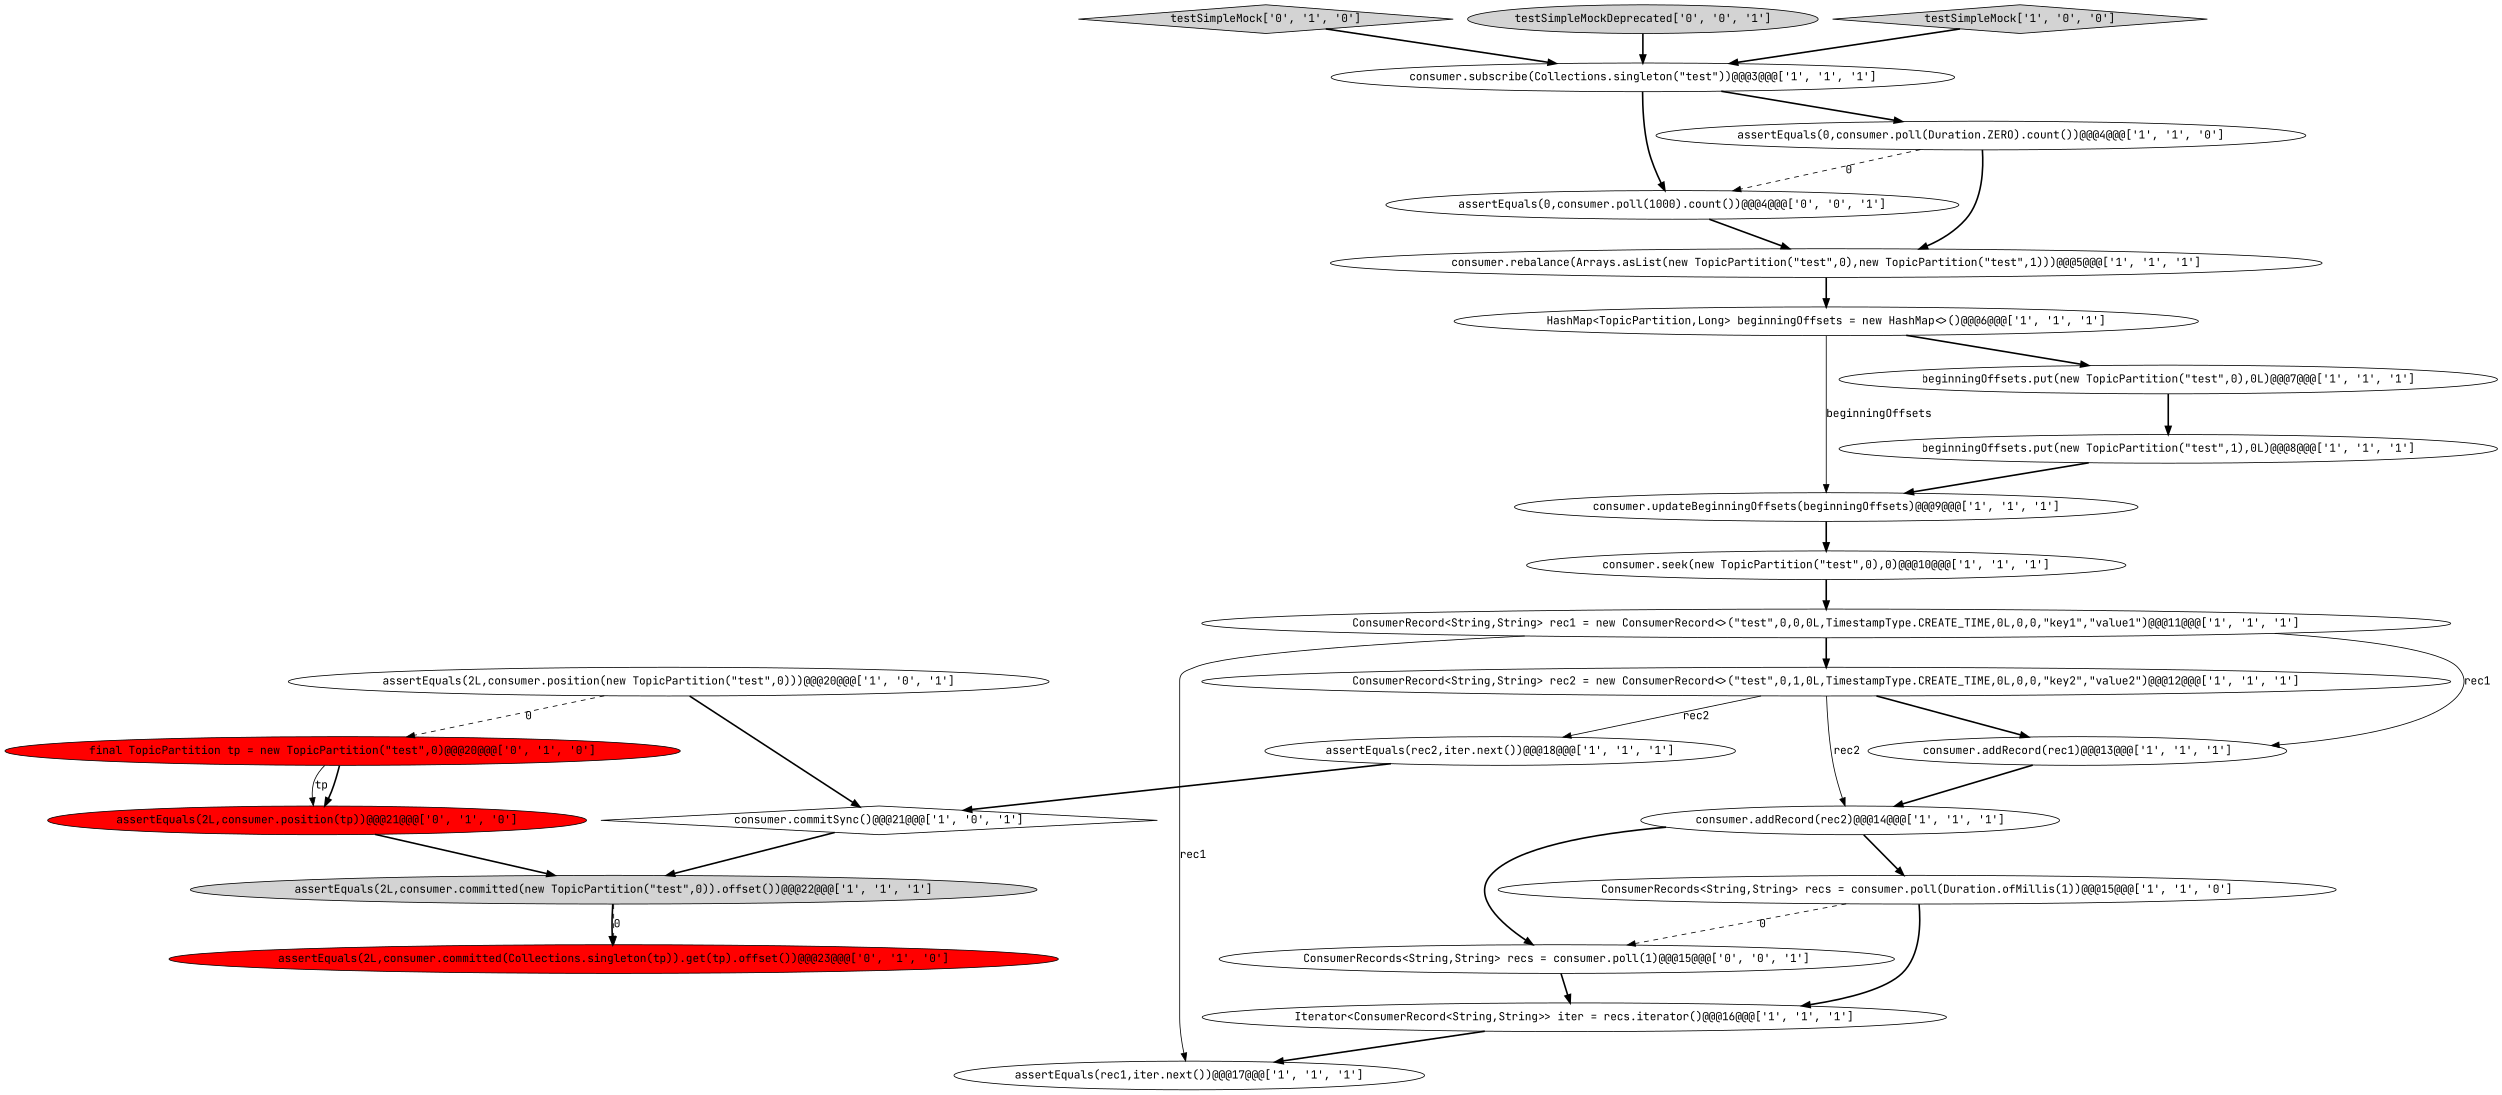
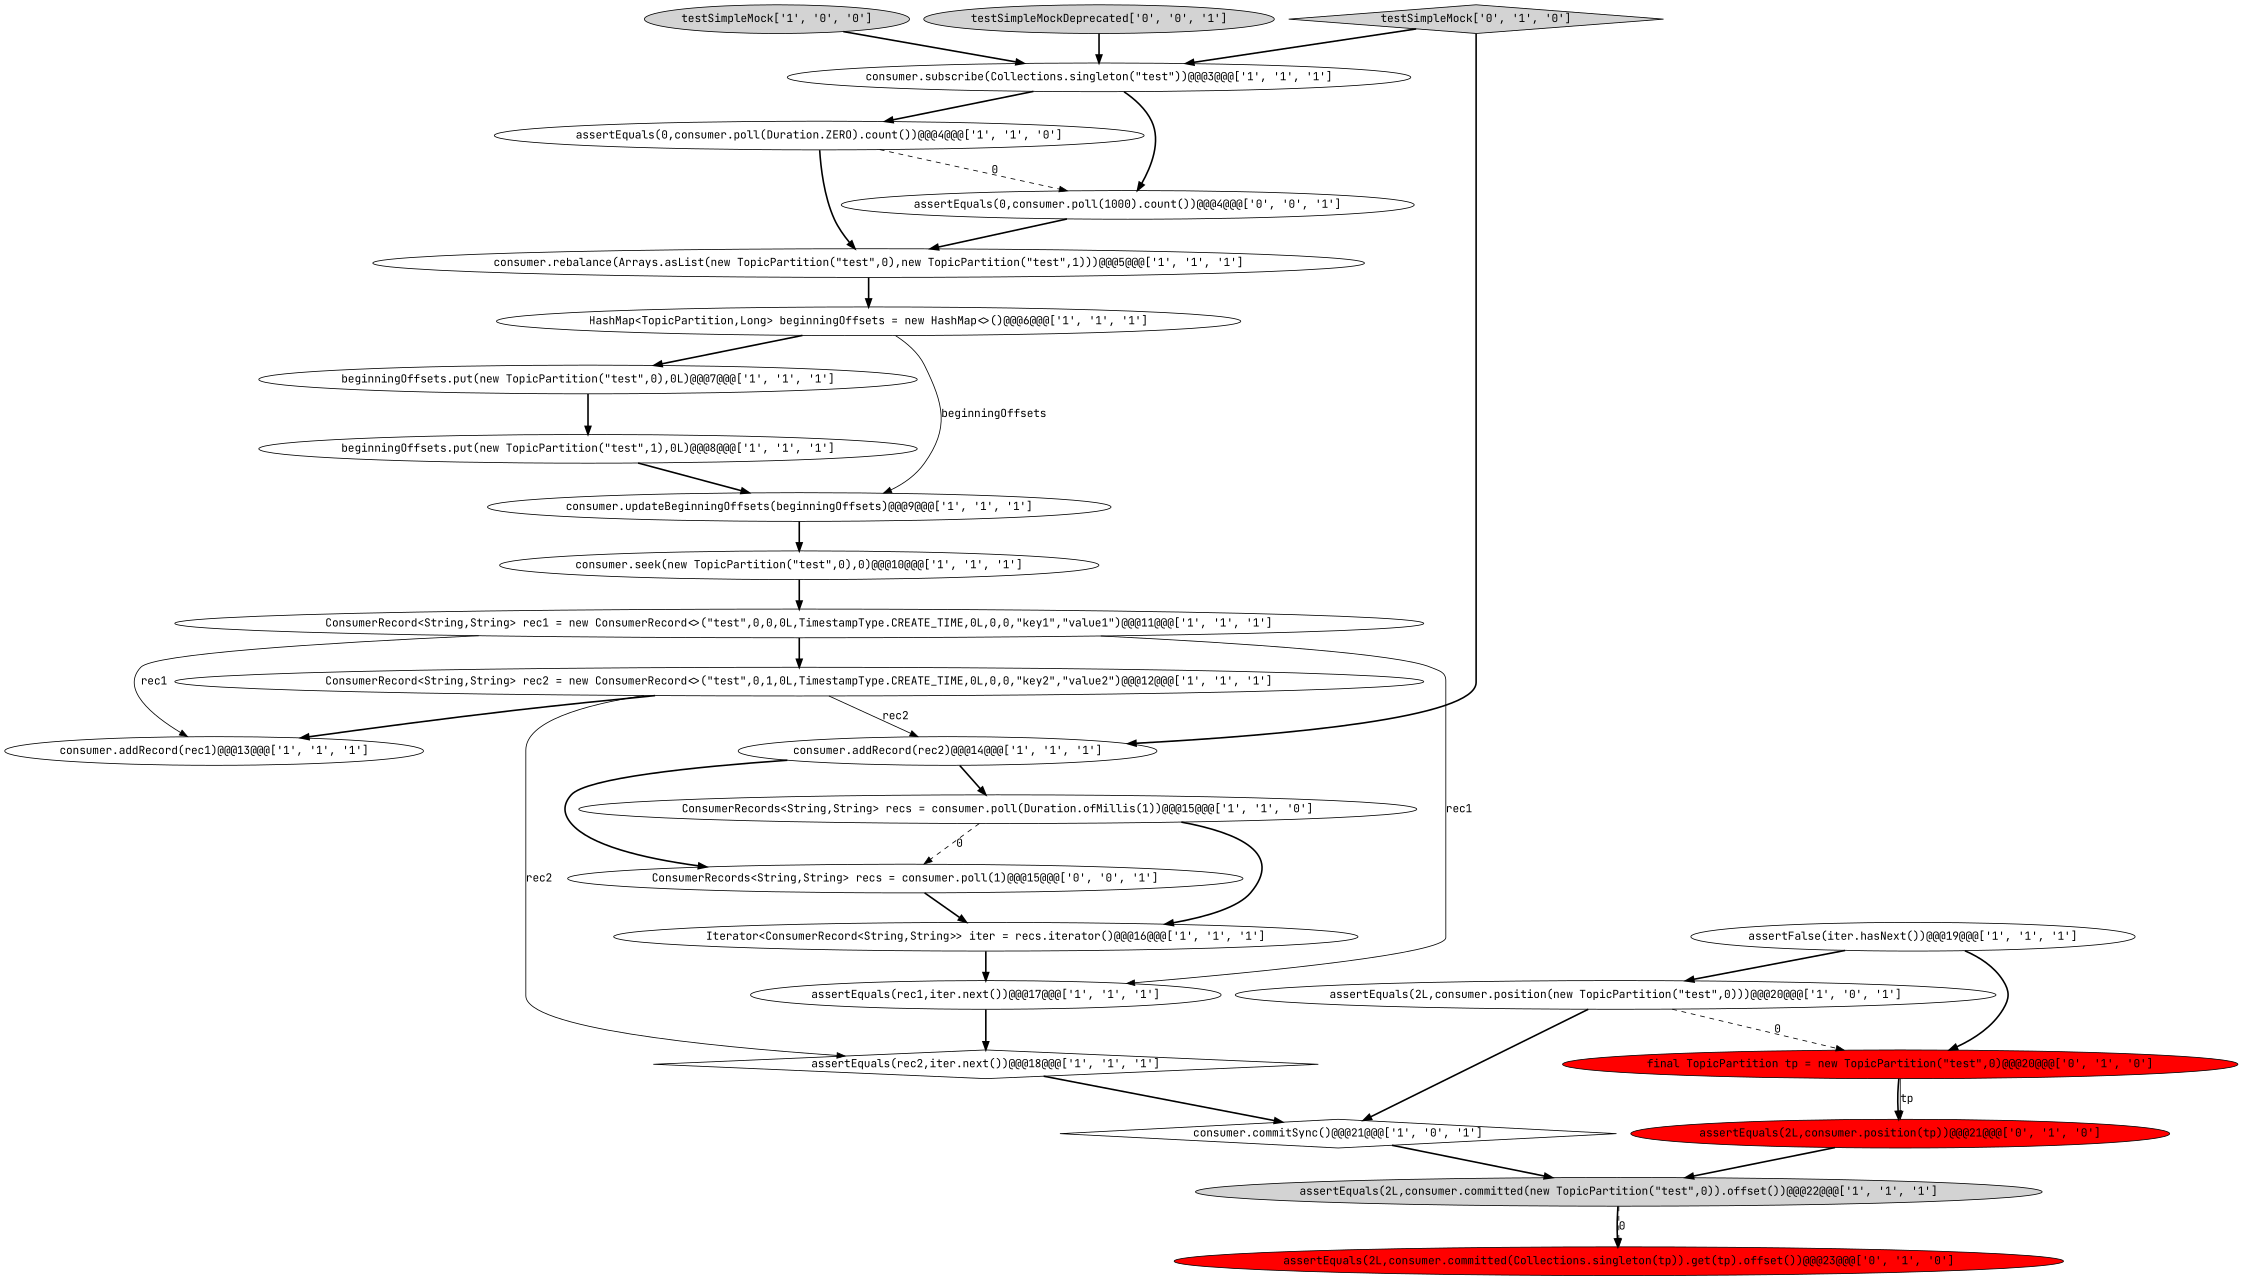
node "testSimpleMock['1', '0', '0']": shape diamond -> ellipse
node "assertEquals(rec2,iter.next())@@@18@@@['1', '1', '1']": shape ellipse -> diamond
edge "consumer.addRecord(rec1)@@@13@@@['1', '1', '1']" -> "consumer.addRecord(rec2)@@@14@@@['1', '1', '1']": now "testSimpleMock['0', '1', '0']" -> "consumer.addRecord(rec2)@@@14@@@['1', '1', '1']"
node "assertFalse(iter.hasNext())@@@19@@@['1', '1', '1']": added
edge "assertEquals(rec1,iter.next())@@@17@@@['1', '1', '1']" -> "assertEquals(rec2,iter.next())@@@18@@@['1', '1', '1']": added
